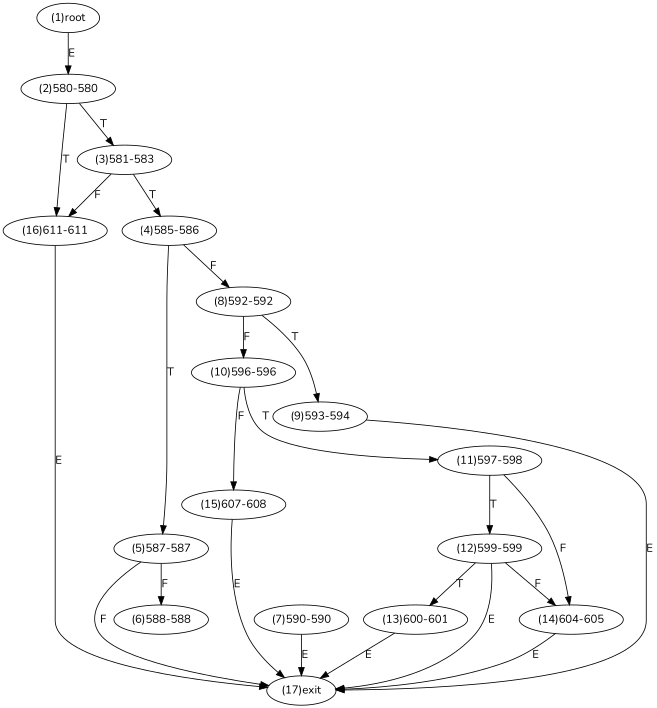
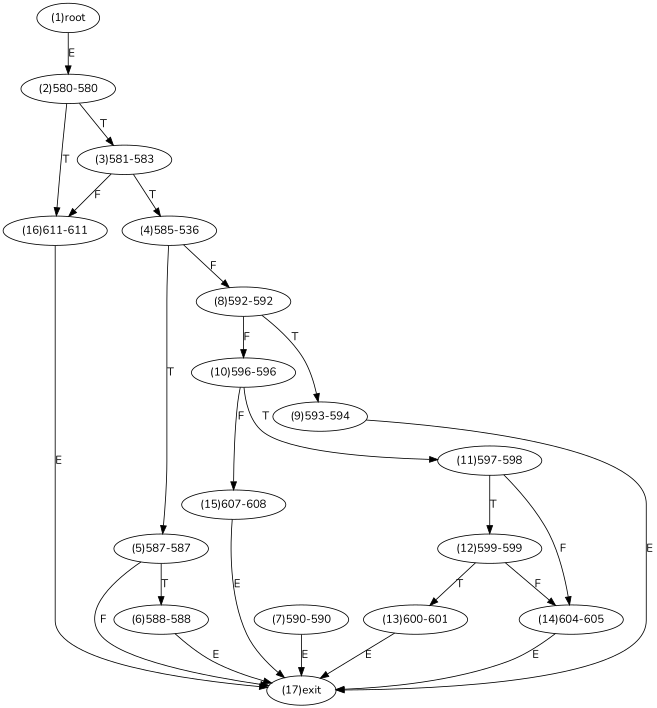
node "(4)585-586": label "(4)585-586" -> "(4)585-536"
edge "(5)587-587" -> "(6)588-588": label "F" -> "T"
edge "(12)599-599" -> "(17)exit": now "(6)588-588" -> "(17)exit"
